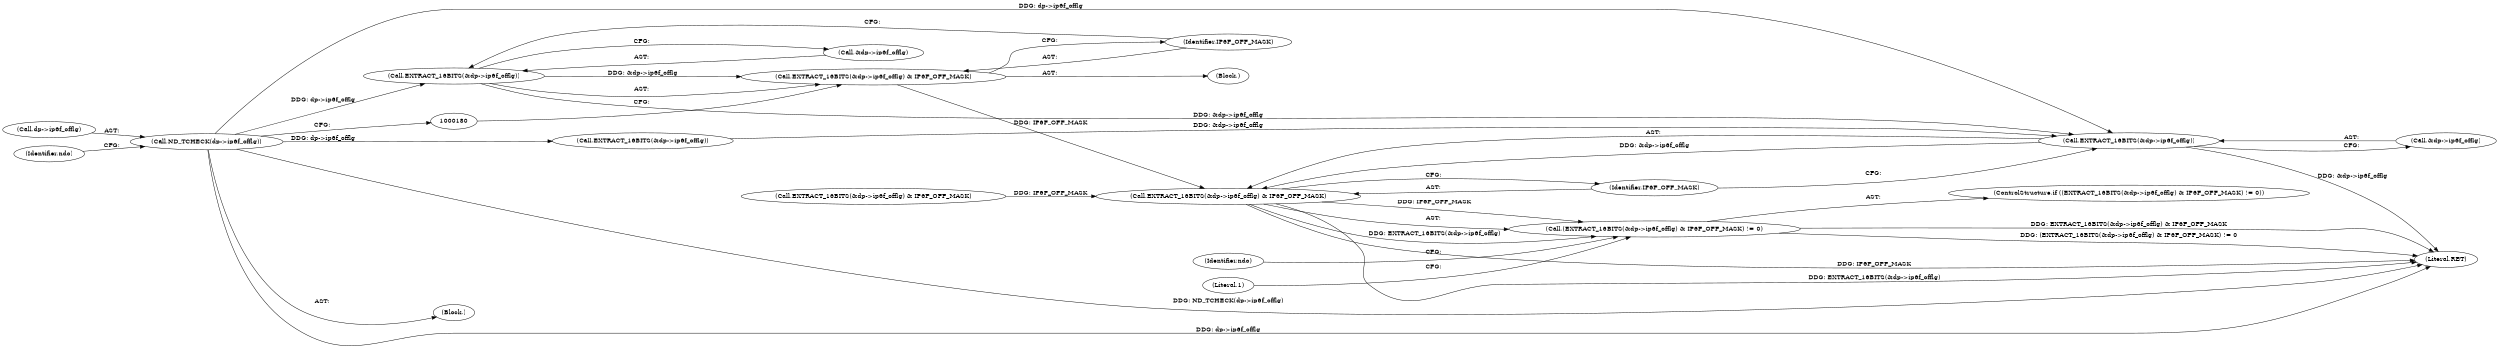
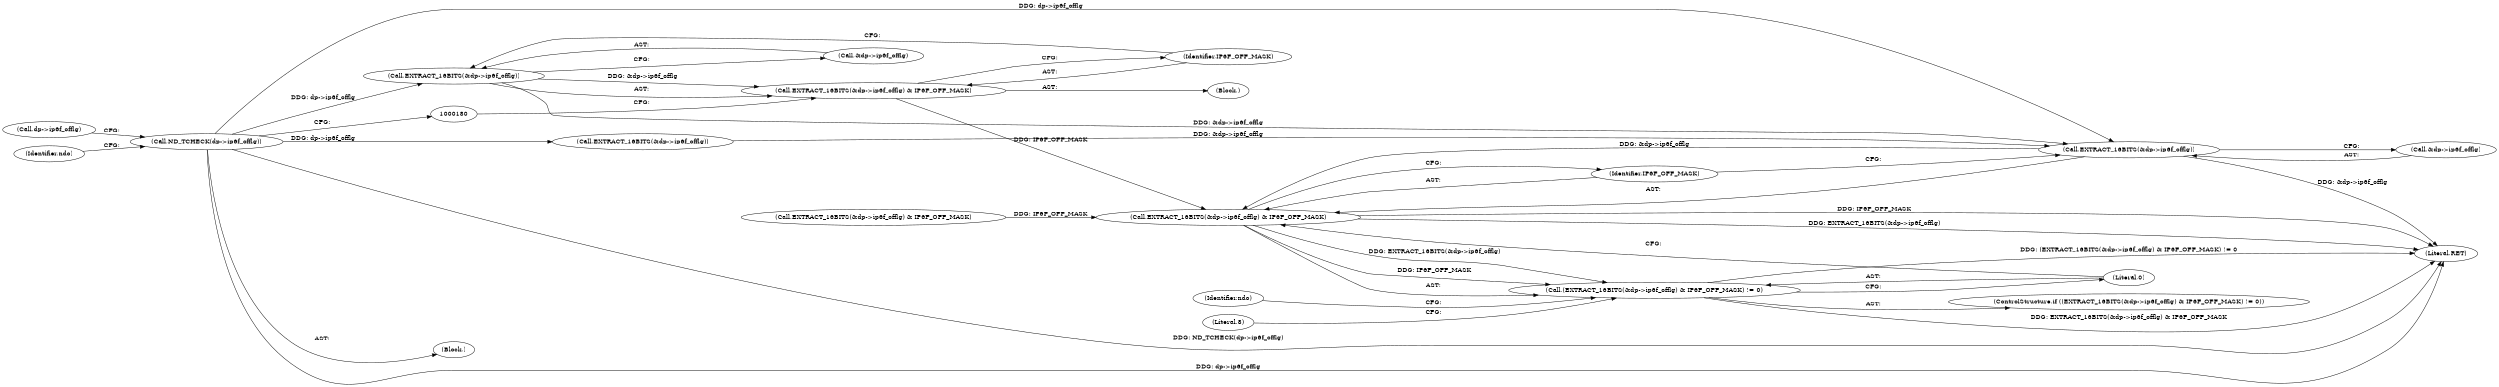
edge "(Call,dp->ip6f_offlg)" -> "(Call,ND_TCHECK(dp->ip6f_offlg))": label "AST: " -> "CFG: "
node "(Literal,0)": added
node "(Literal,1)": label "(Literal,1)" -> "(Literal,8)"
